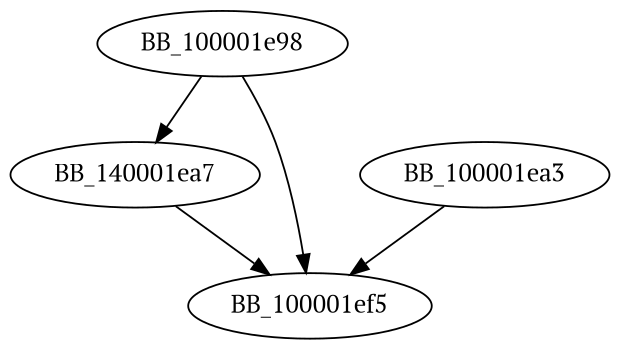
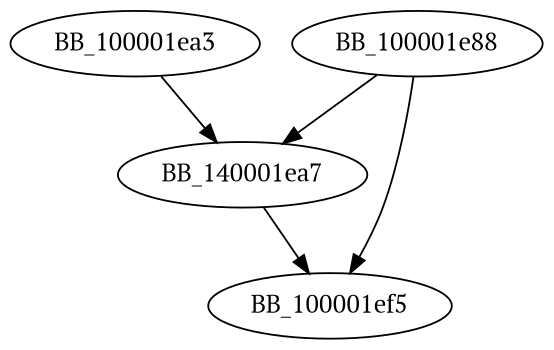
node "BB_100001e98": label "BB_100001e98" -> "BB_100001e88"
edge "BB_100001ea3" -> "BB_100001ef5": now "BB_100001ea3" -> "BB_140001ea7"
